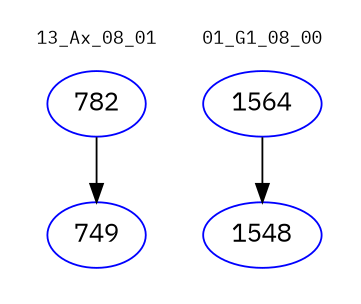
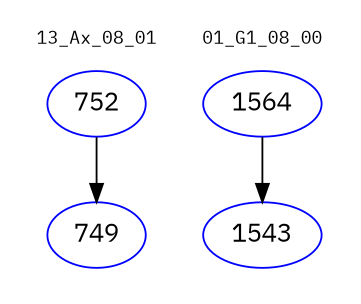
node "782": label "782" -> "752"
node "1548": label "1548" -> "1543"
